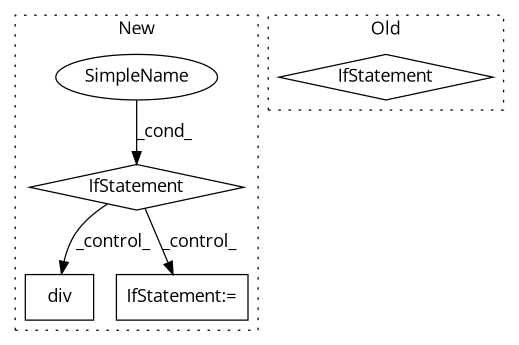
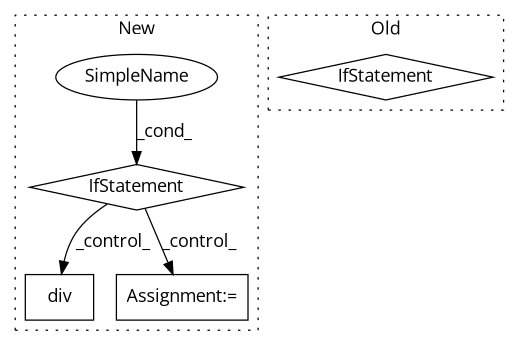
node "IfStatement:=": label "IfStatement:=" -> "Assignment:="
